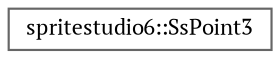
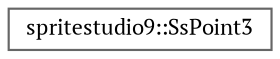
node "spritestudio6::SsPoint3": label "spritestudio6::SsPoint3" -> "spritestudio9::SsPoint3"
